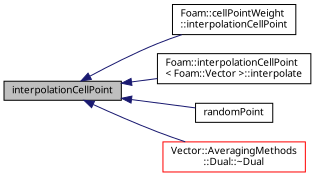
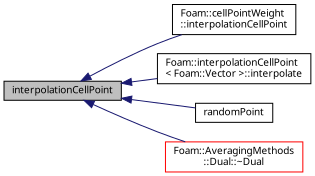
node "Vector::AveragingMethods ::Dual::~Dual": label "Vector::AveragingMethods ::Dual::~Dual" -> "Foam::AveragingMethods ::Dual::~Dual"
